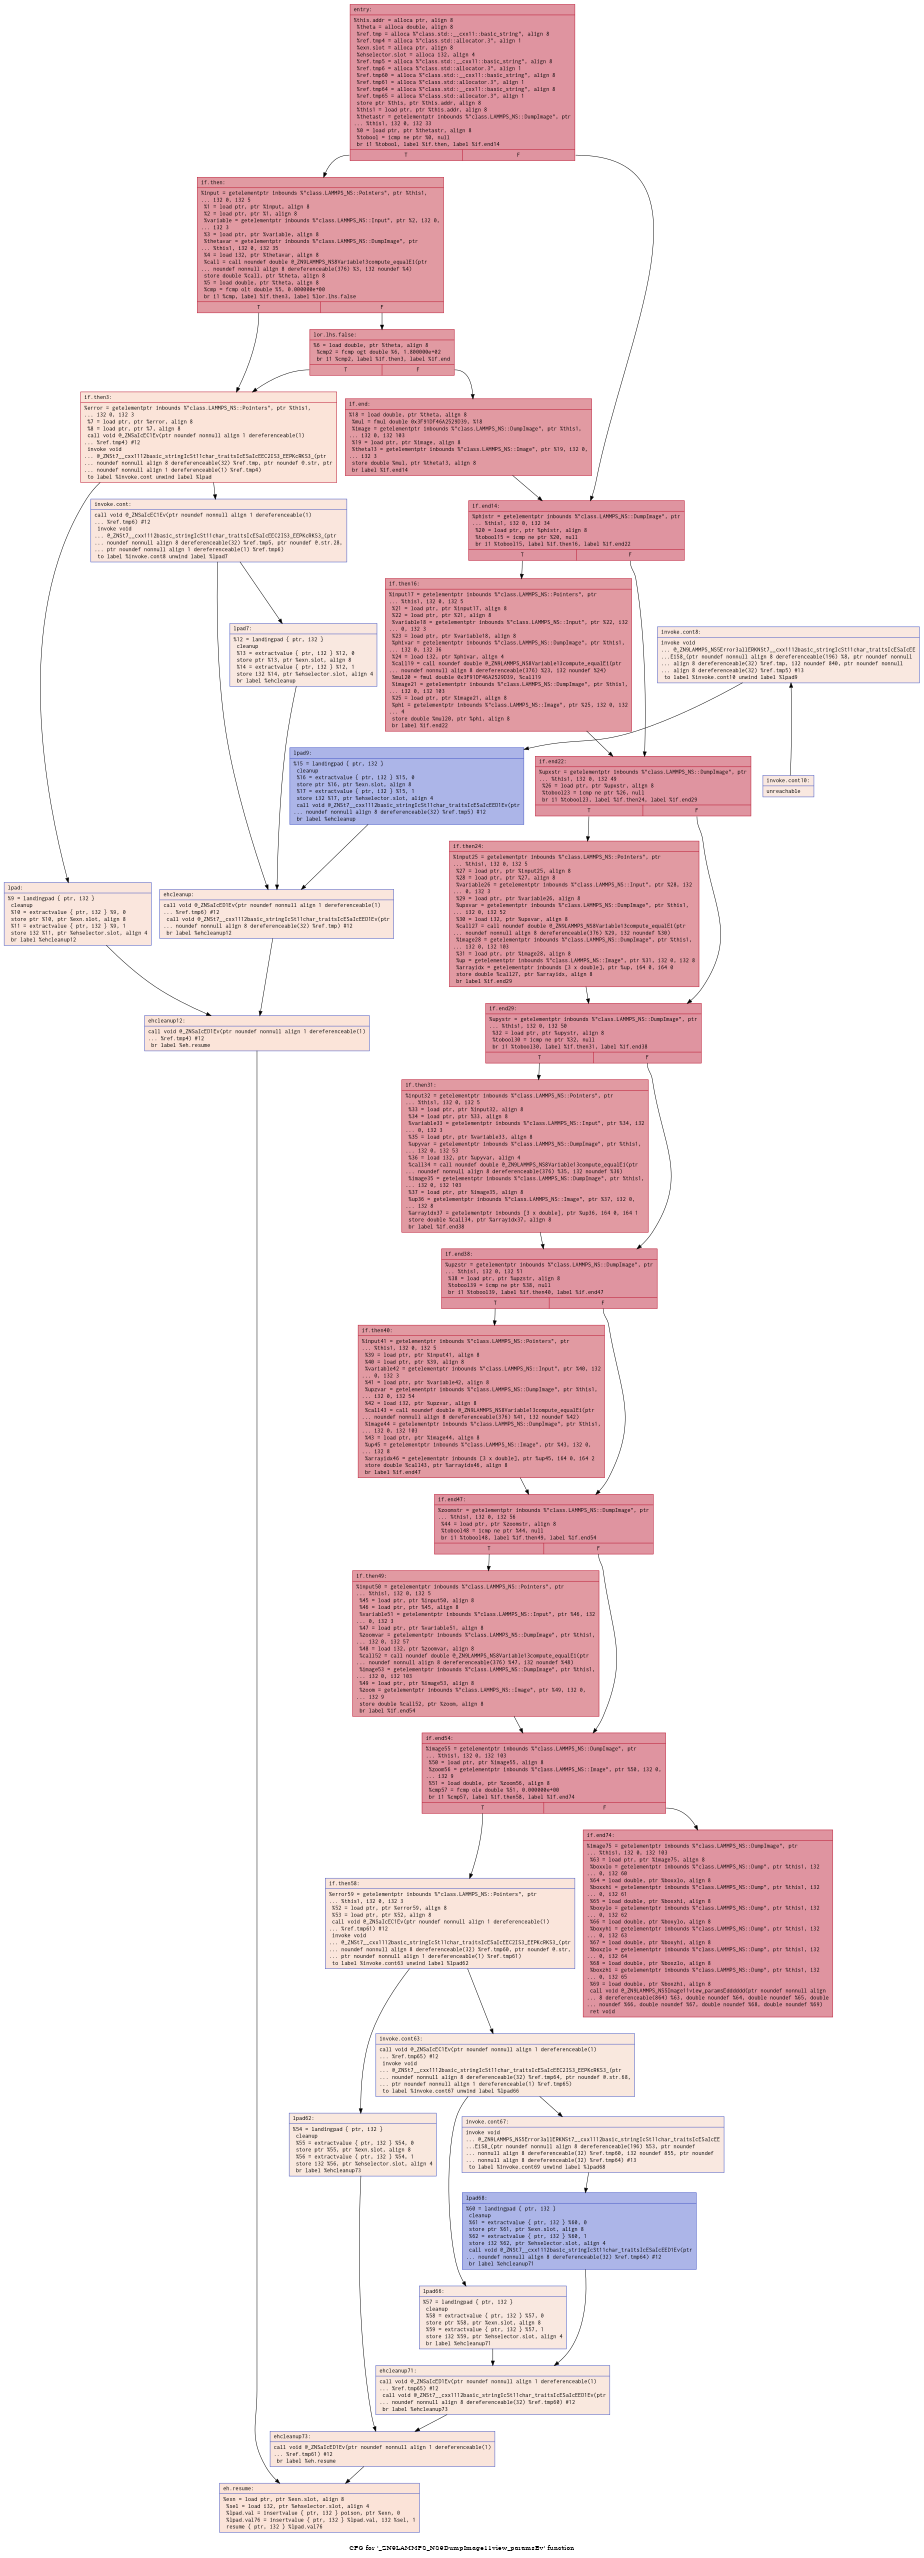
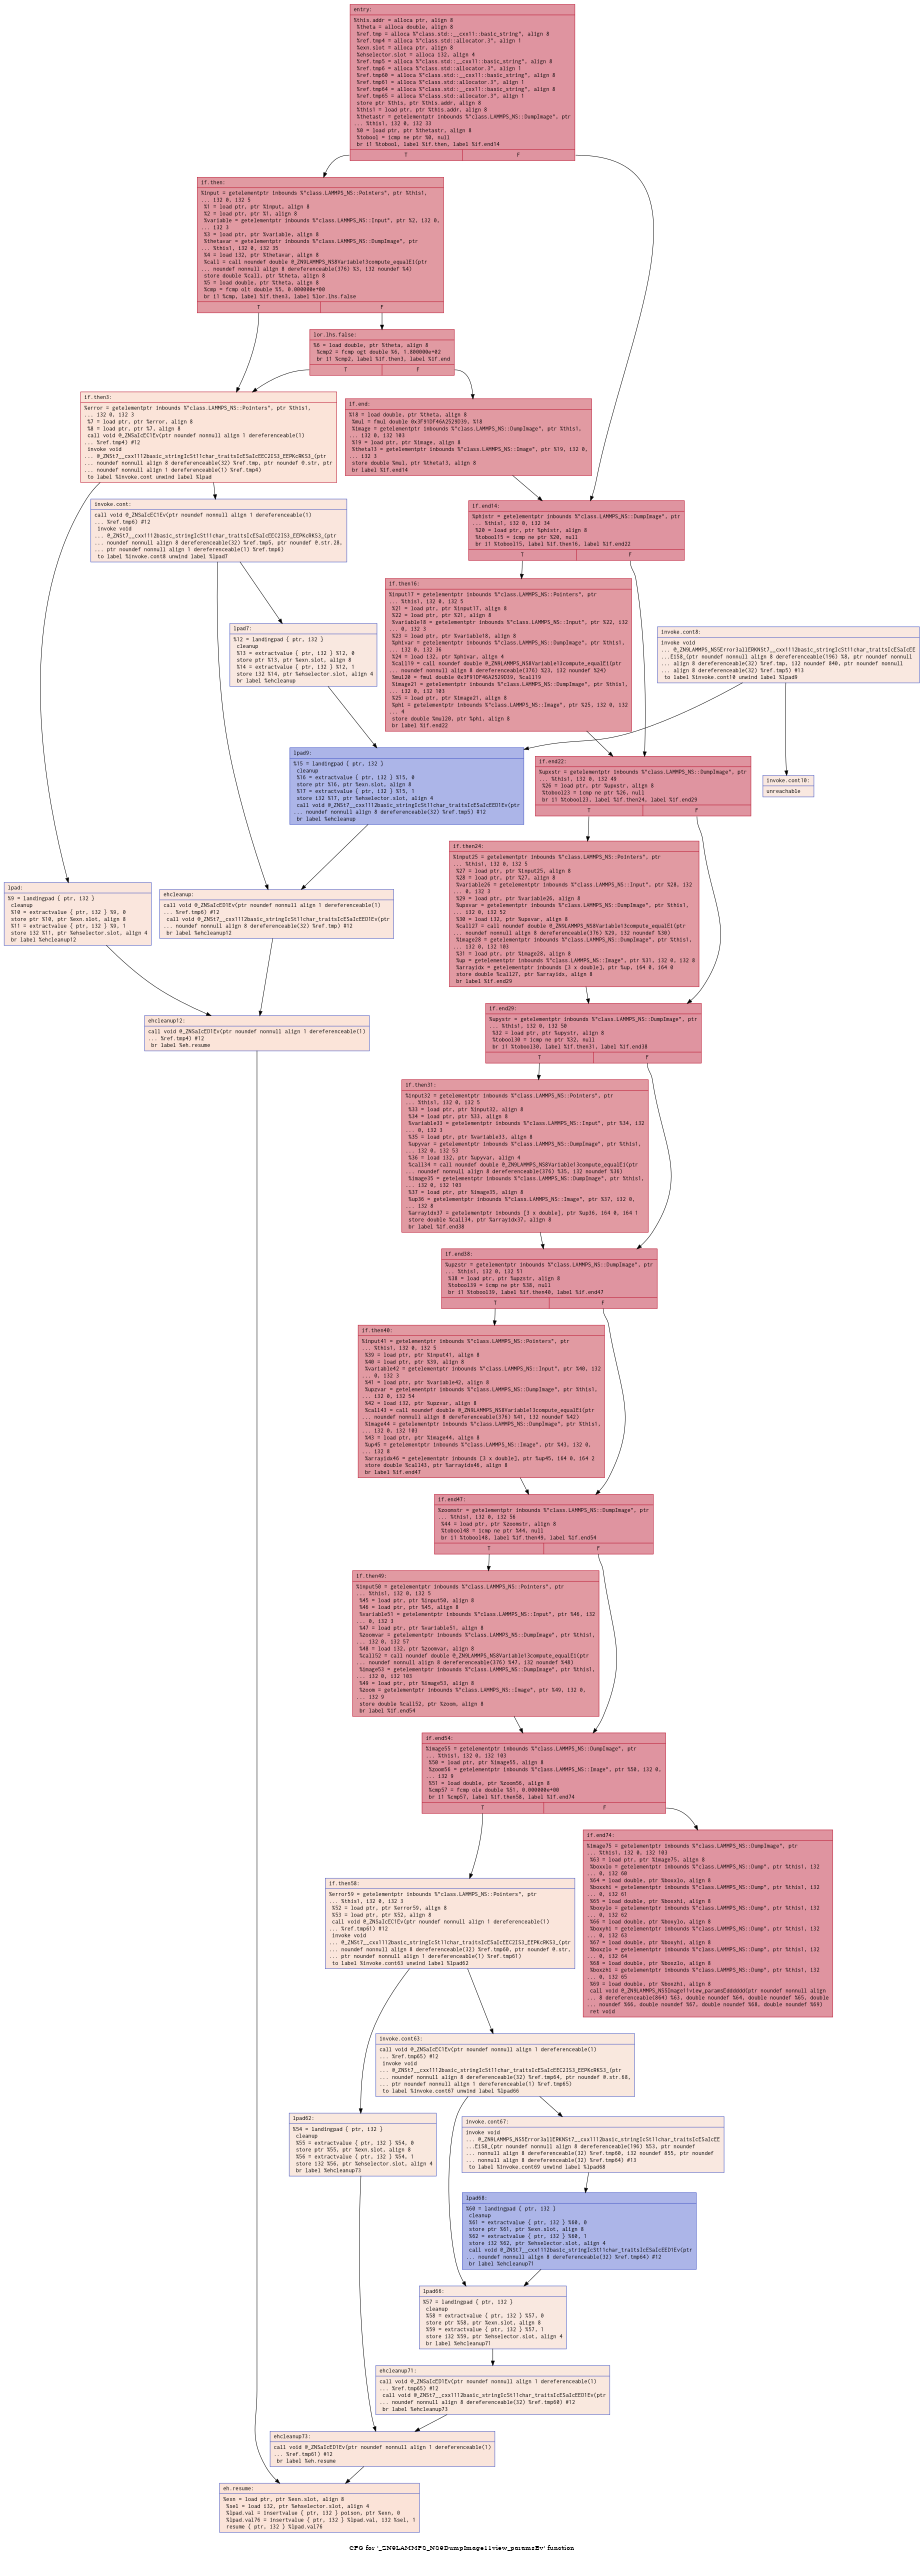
edge "invoke.cont10:" -> "invoke.cont8:": reversed
edge "lpad7:" -> "ehcleanup:": now "lpad7:" -> "lpad9:"
edge "lpad68:" -> "ehcleanup71:": now "lpad68:" -> "lpad66:"
